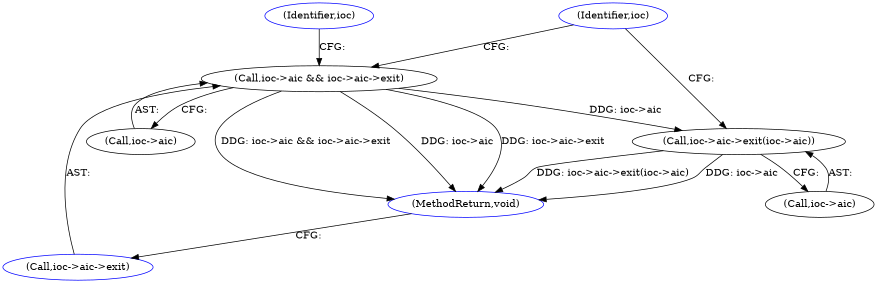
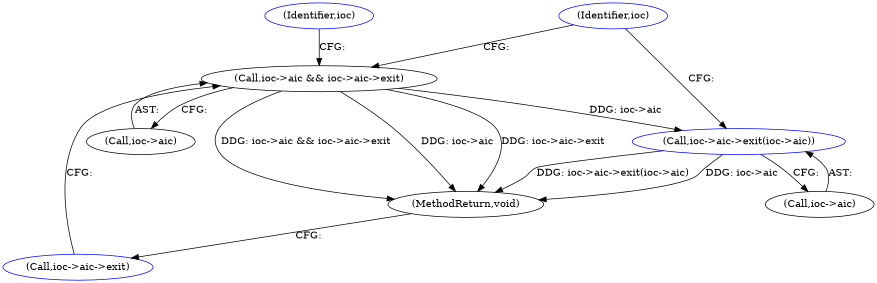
node "(Call,ioc->aic->exit(ioc->aic))": color black -> blue
edge "(Call,ioc->aic->exit)" -> "(Call,ioc->aic && ioc->aic->exit)": label "AST: " -> "CFG: "
node "(MethodReturn,void)": color blue -> black
